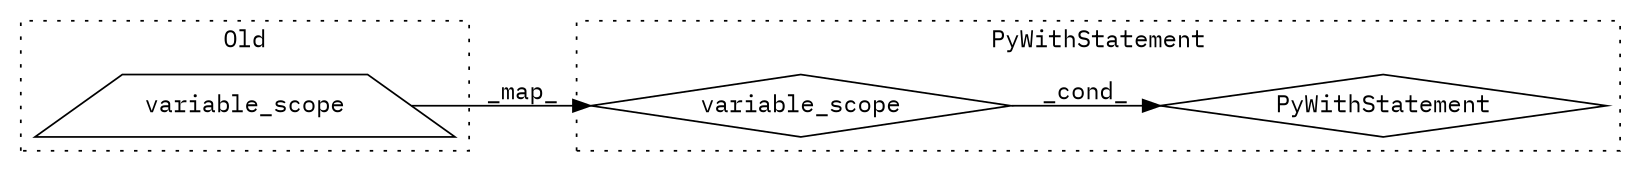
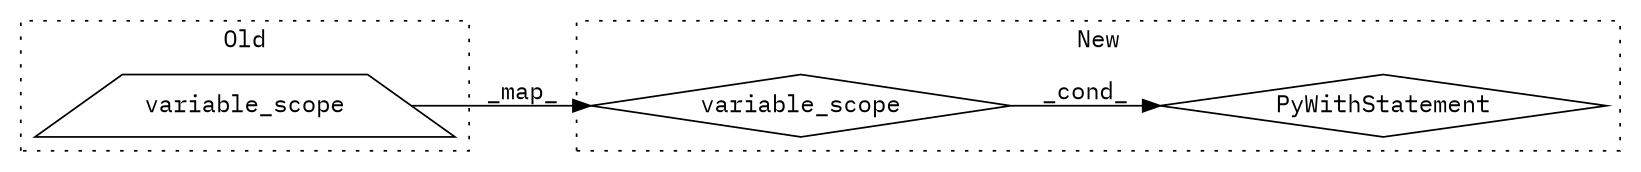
cluster "PyWithStatement": label "PyWithStatement" -> "New"
